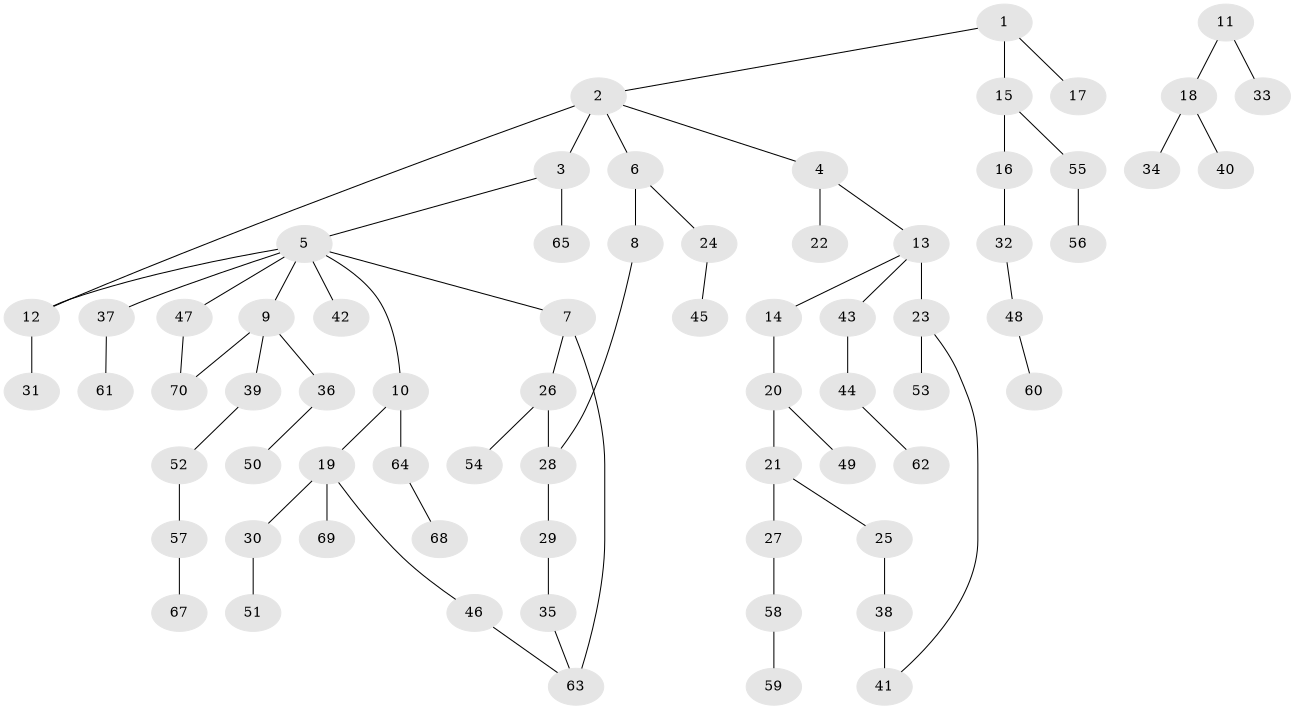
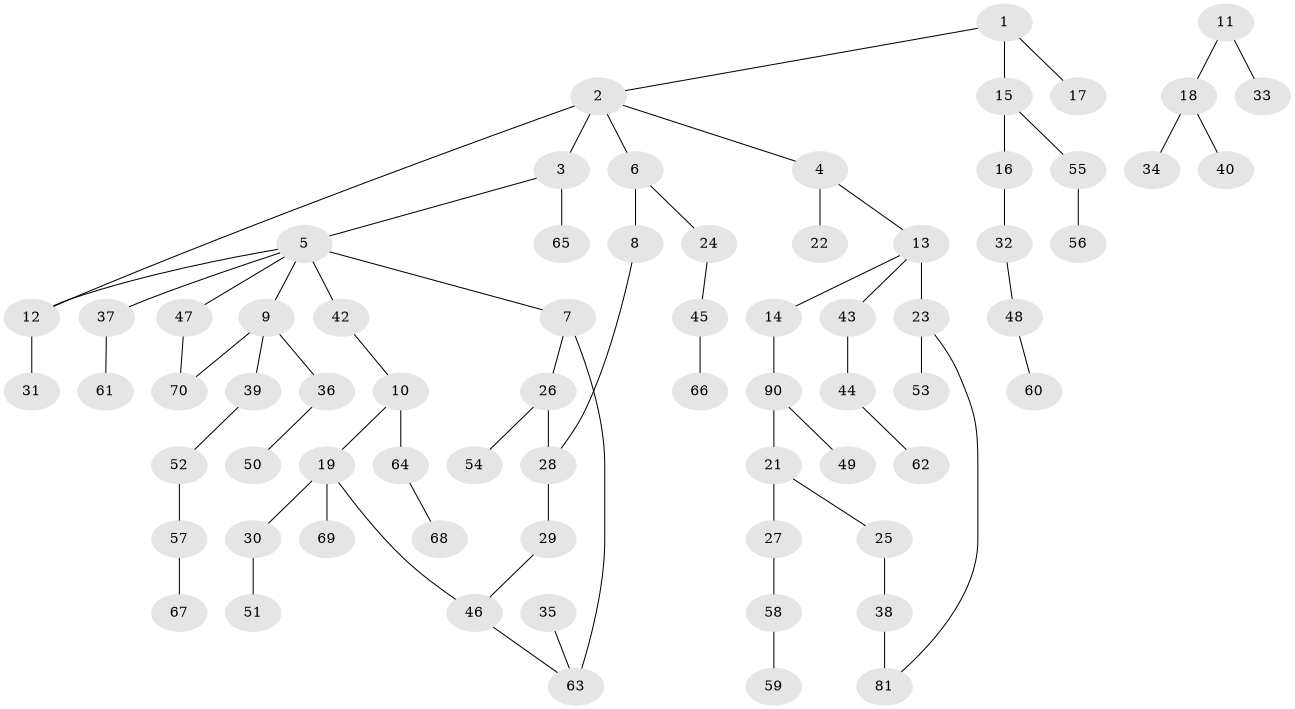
edge "5" -- "10": now "42" -- "10"
node "66": added
node "20": label "20" -> "90"
edge "29" -- "35": now "29" -- "46"
node "41": label "41" -> "81"
